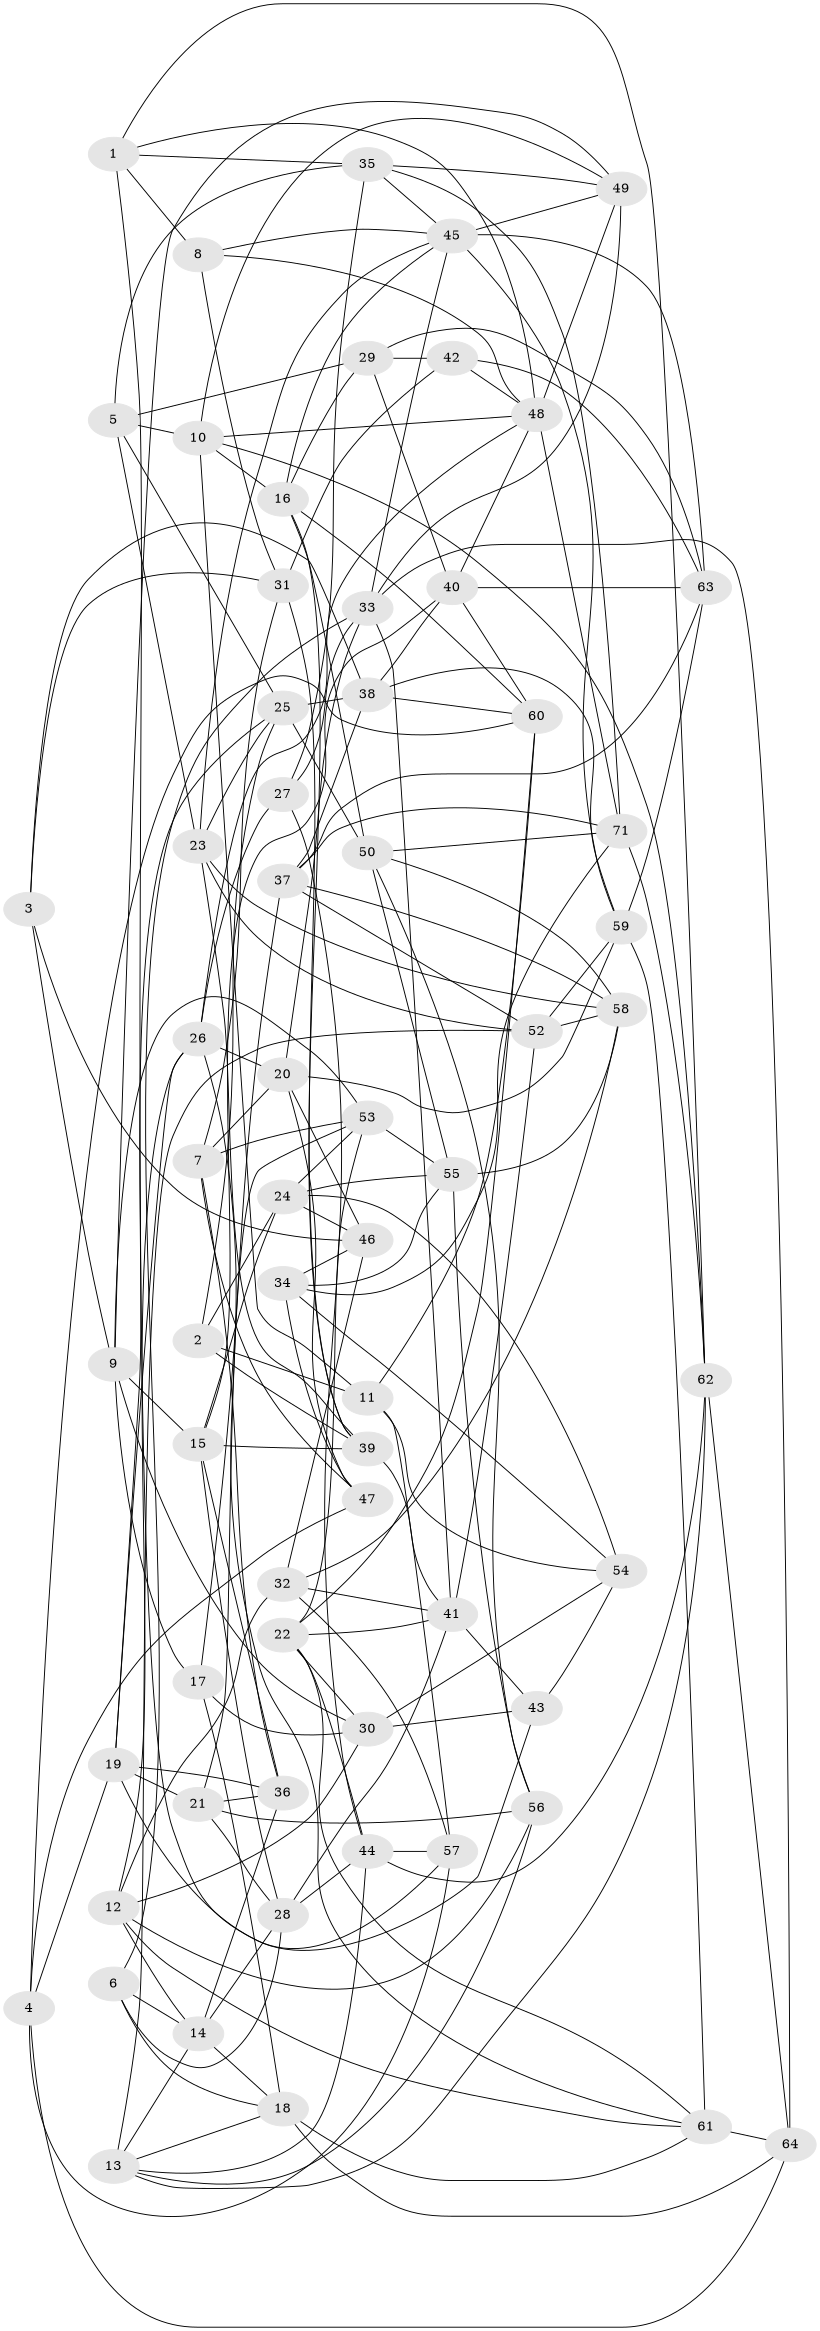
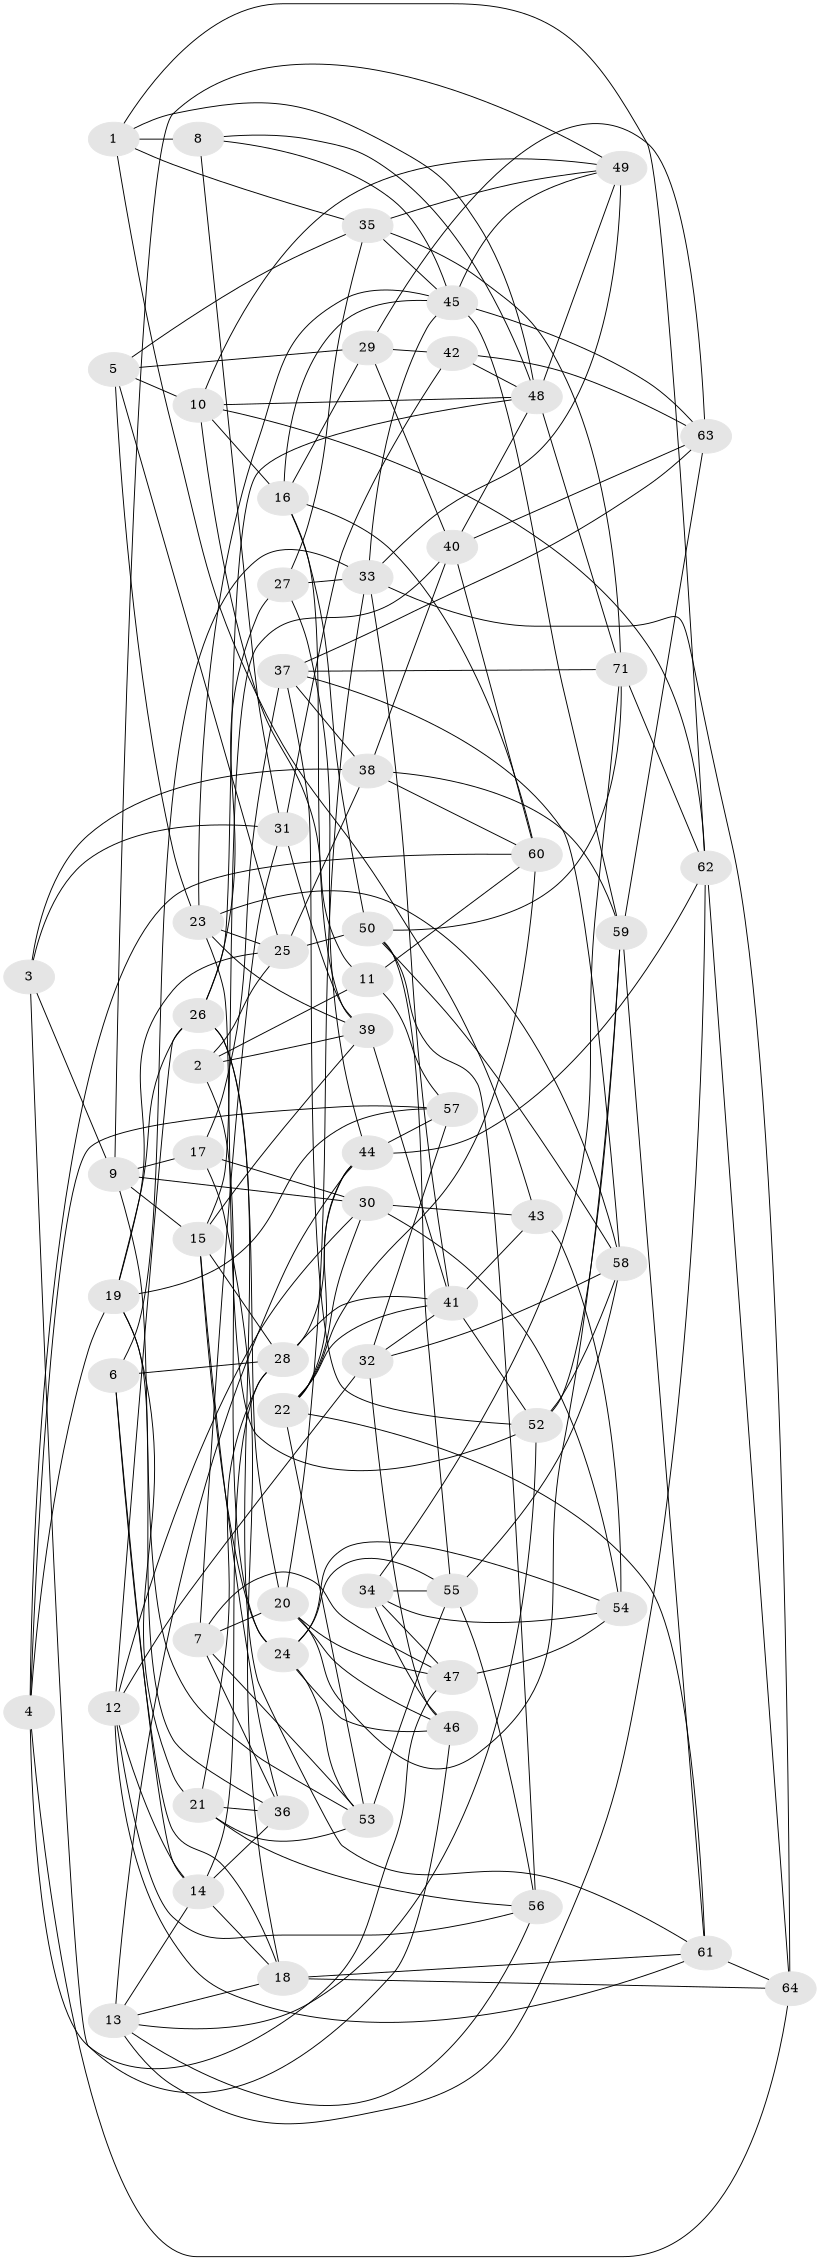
edge "11" -- "54": now "47" -- "54"
